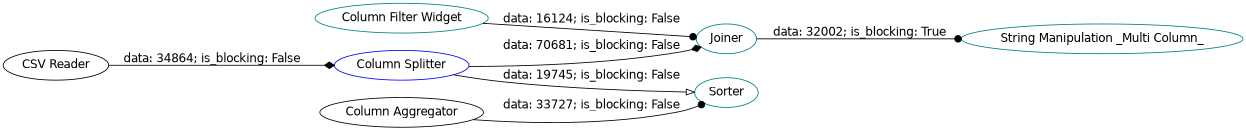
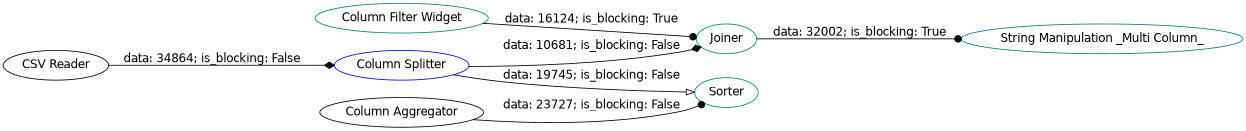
edge "Column Filter Widget" -> "Joiner": label "data: 16124; is_blocking: False" -> "data: 16124; is_blocking: True"
edge "Column Splitter" -> "Joiner": label "data: 70681; is_blocking: False" -> "data: 10681; is_blocking: False"
edge "Column Aggregator" -> "Sorter": label "data: 33727; is_blocking: False" -> "data: 23727; is_blocking: False"
